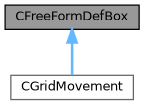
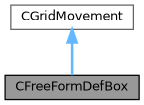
edge "CGridMovement" -> "CFreeFormDefBox": reversed
